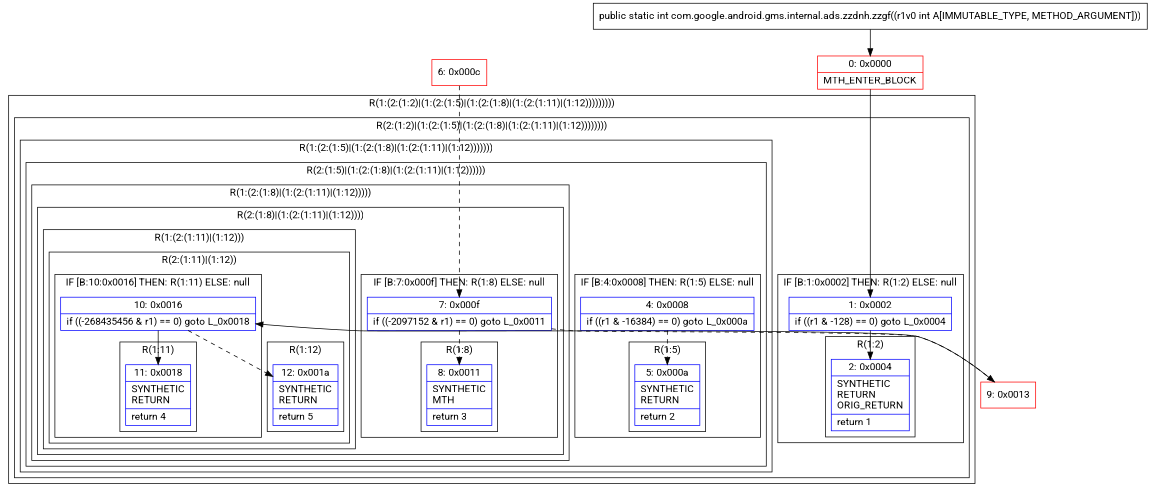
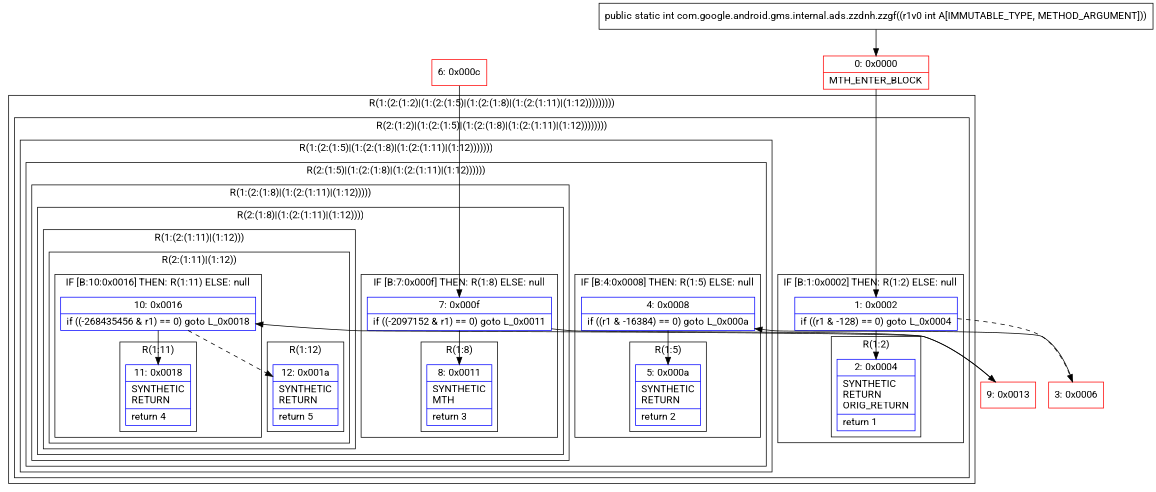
edge "6: 0x000c" -> "7: 0x000f": style dashed -> solid
edge "7: 0x000f" -> "9: 0x0013": style dashed -> solid
edge "7: 0x000f" -> "8: 0x0011": style dashed -> solid
edge "4: 0x0008" -> "5: 0x000a": style dashed -> solid
node "3: 0x0006": added
